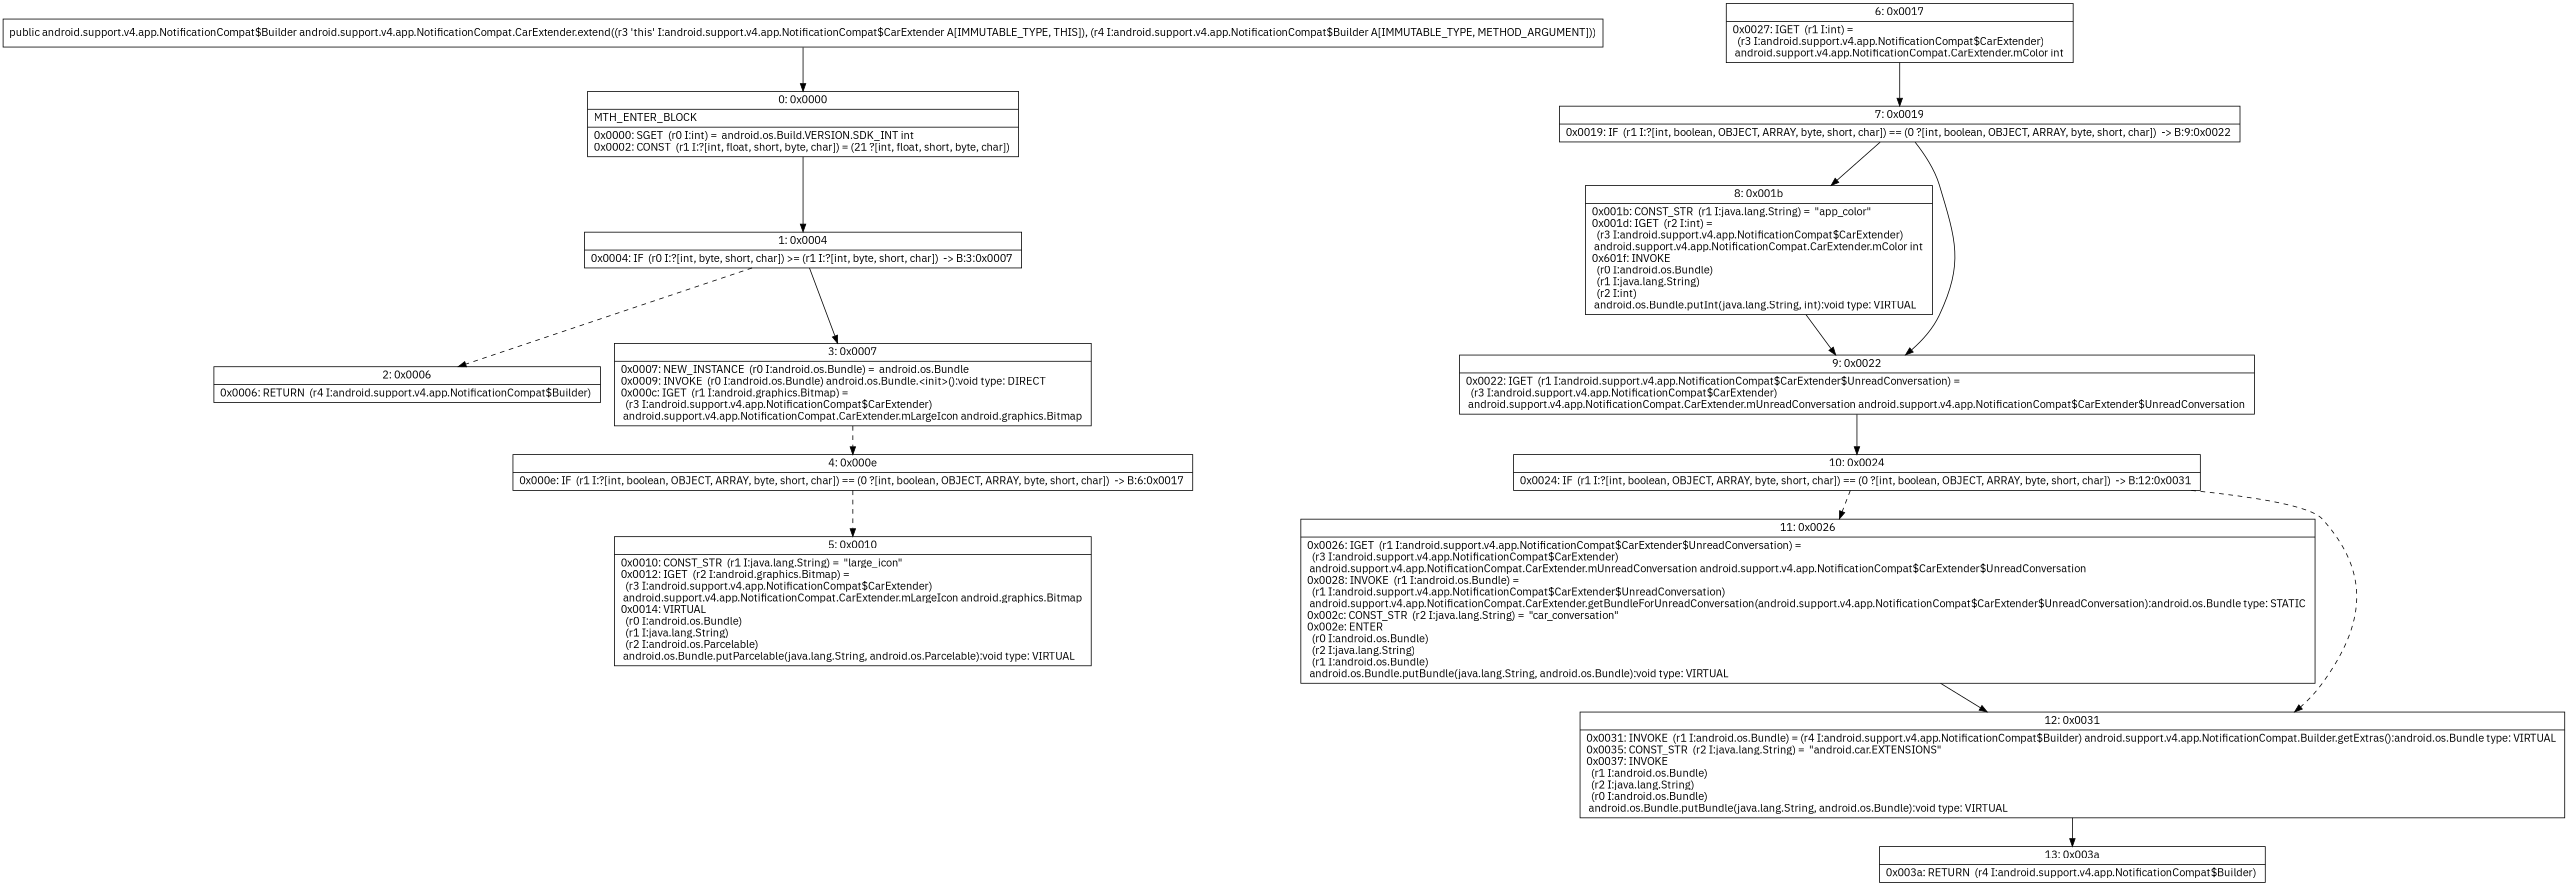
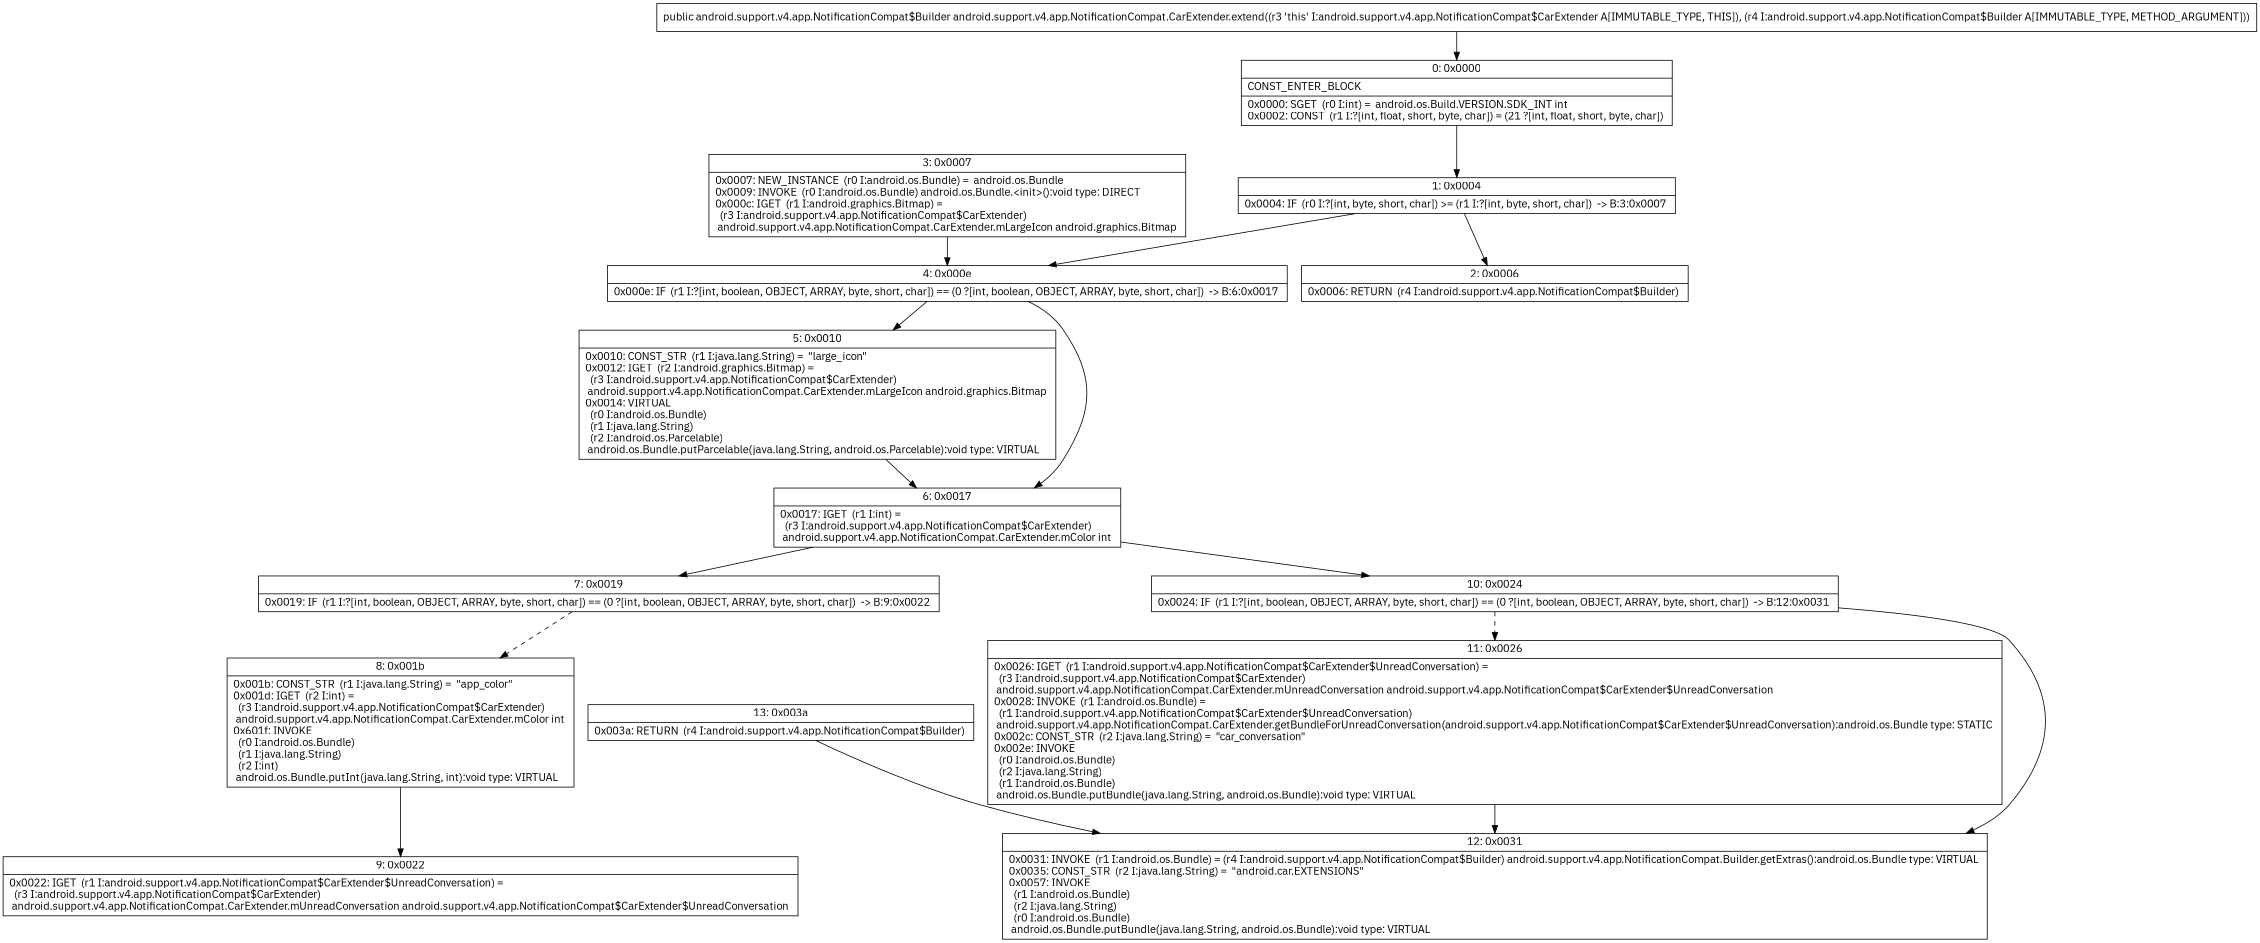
node "6: 0x0017": text "0x0027: IGET  (r1 I:int) =" -> "0x0017: IGET  (r1 I:int) ="
node "0: 0x0000": text "MTH_ENTER_BLOCK" -> "CONST_ENTER_BLOCK"
edge "7: 0x0019" -> "8: 0x001b": style solid -> dashed
edge "7: 0x0019" -> "9: 0x0022": removed
edge "1: 0x0004" -> "3: 0x0007": now "1: 0x0004" -> "4: 0x000e"
edge "1: 0x0004" -> "2: 0x0006": style dashed -> solid
edge "4: 0x000e" -> "6: 0x0017": added
edge "9: 0x0022" -> "10: 0x0024": now "6: 0x0017" -> "10: 0x0024"
edge "3: 0x0007" -> "4: 0x000e": style dashed -> solid
edge "5: 0x0010" -> "6: 0x0017": added
edge "4: 0x000e" -> "5: 0x0010": style dashed -> solid
edge "10: 0x0024" -> "12: 0x0031": style dashed -> solid
node "11: 0x0026": text "0x002e: ENTER" -> "0x002e: INVOKE"
node "12: 0x0031": text "0x0037: INVOKE" -> "0x0057: INVOKE"
edge "12: 0x0031" -> "13: 0x003a": reversed
